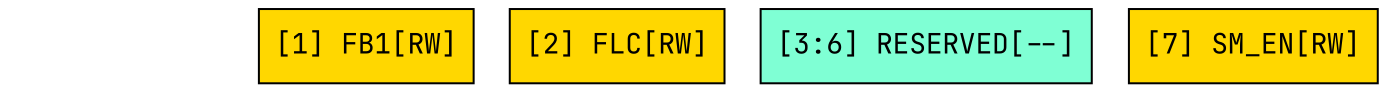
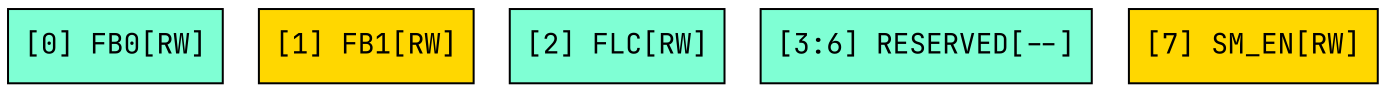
node "[0] FB0[RW]": added
node "[2] FLC[RW]": fillcolor gold -> aquamarine
